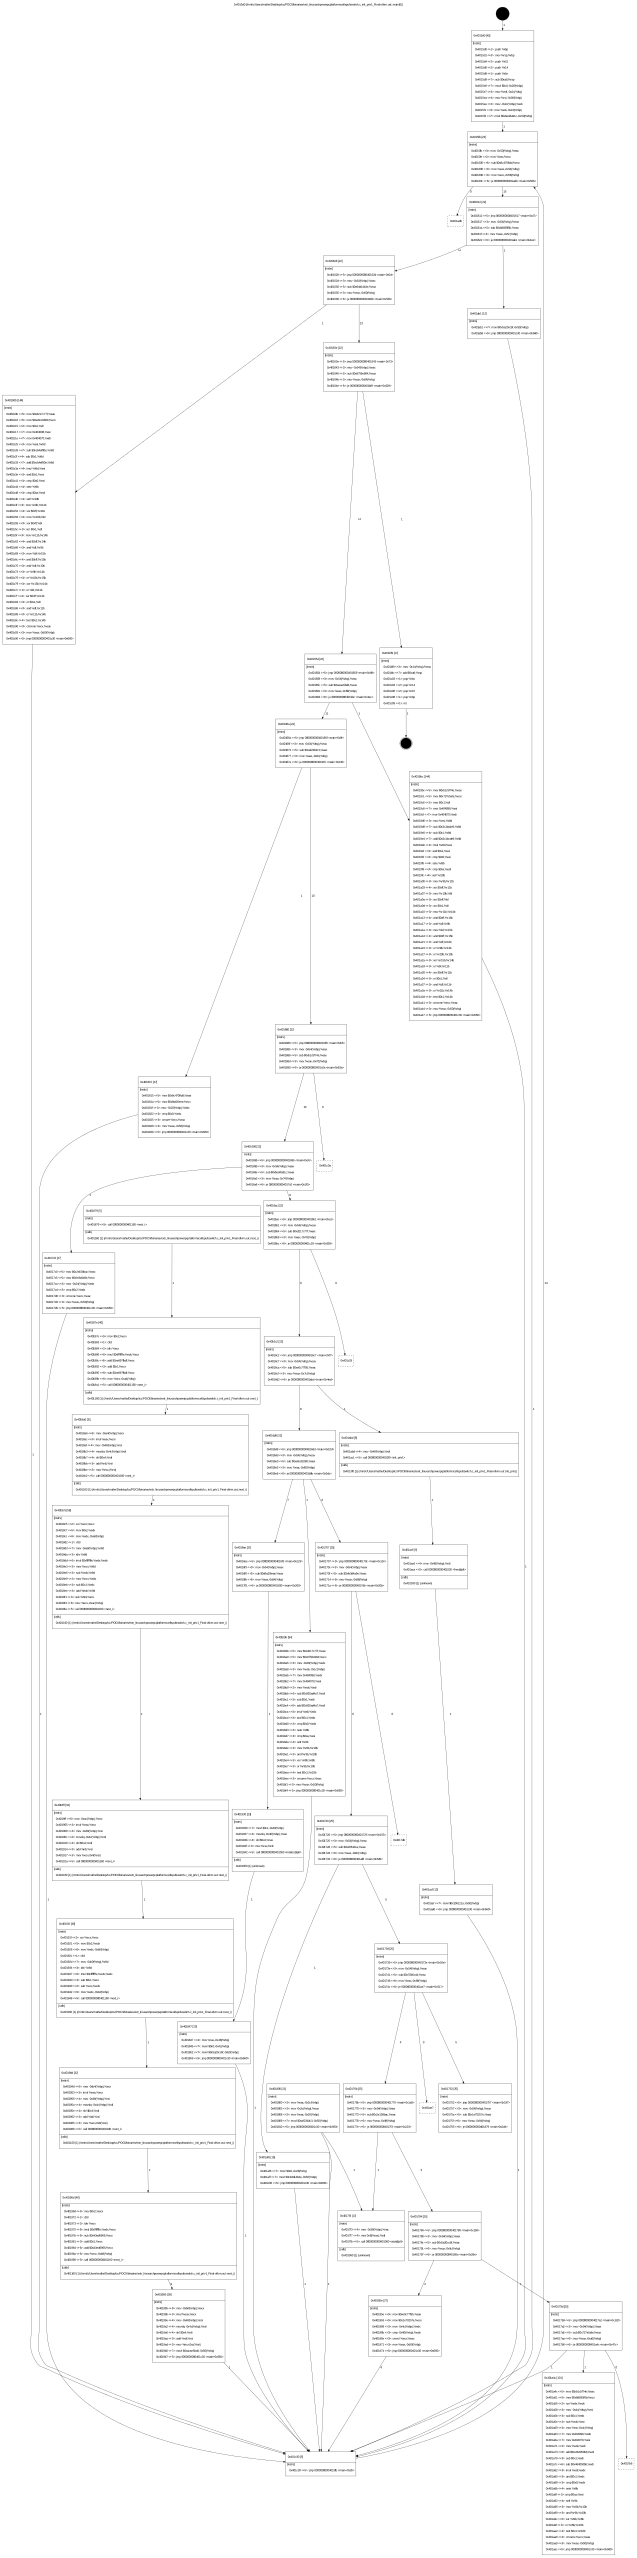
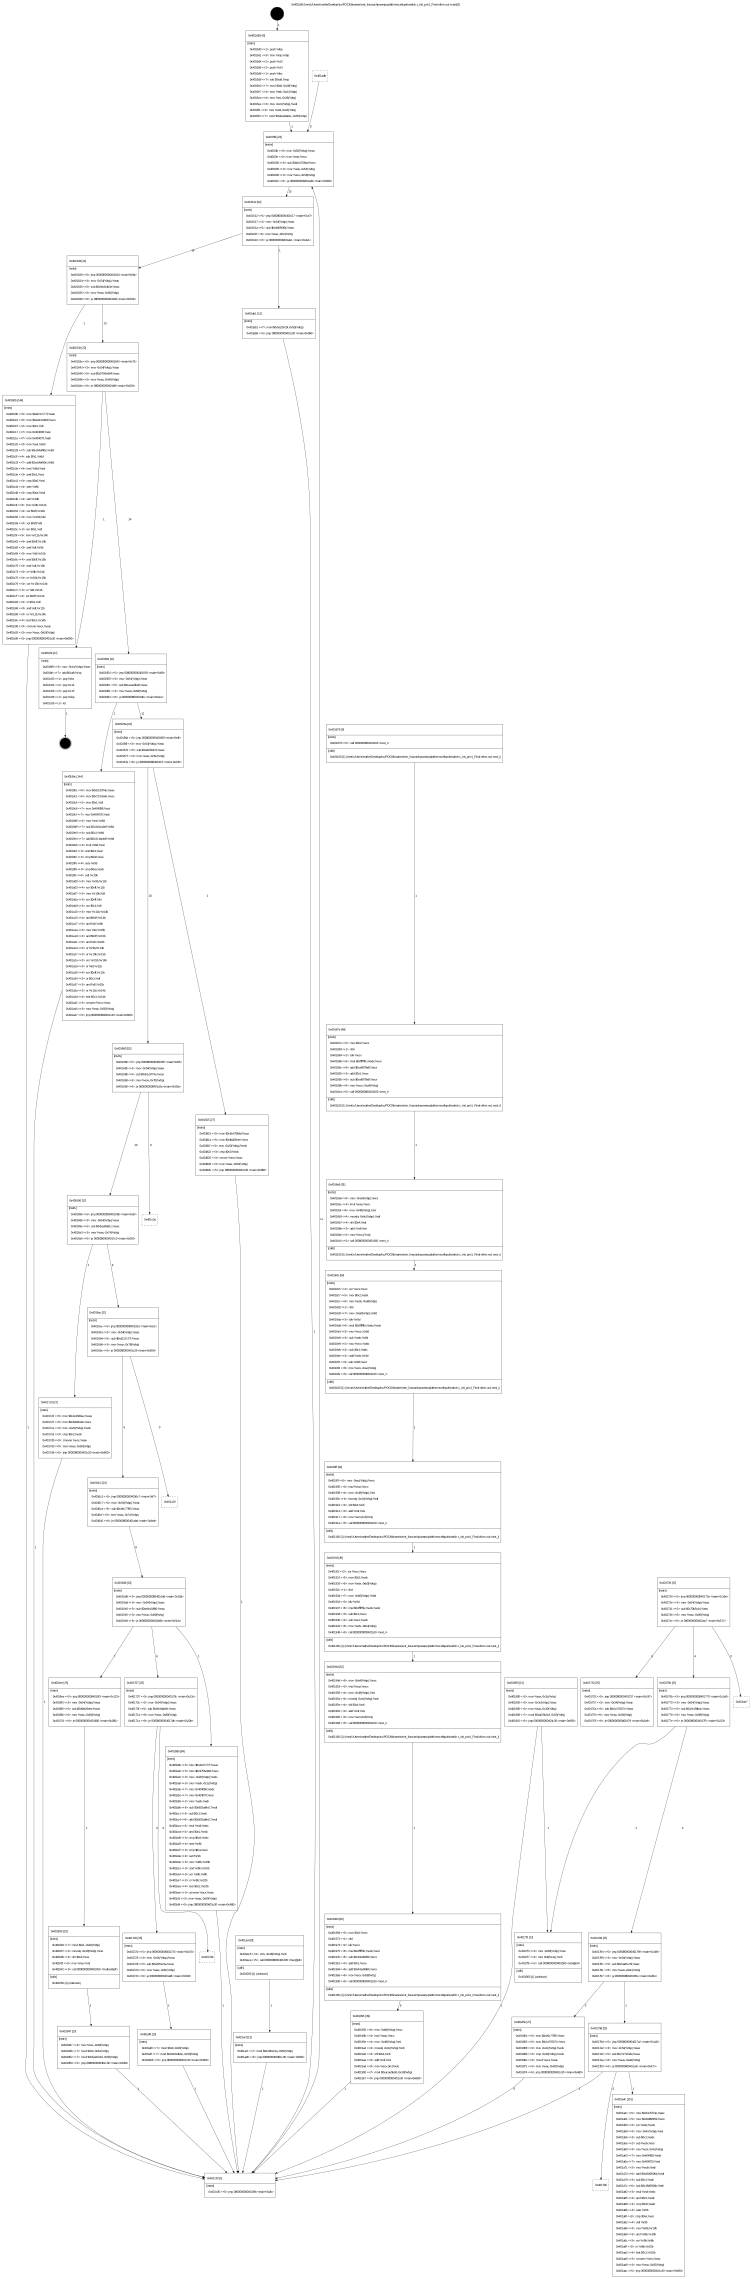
edge "0x4015fb [23]" -> "0x401adb": reversed
node "0x401abd [9]": removed
edge "0x401720 [25]" -> "0x401739 [25]": removed, label "5"
